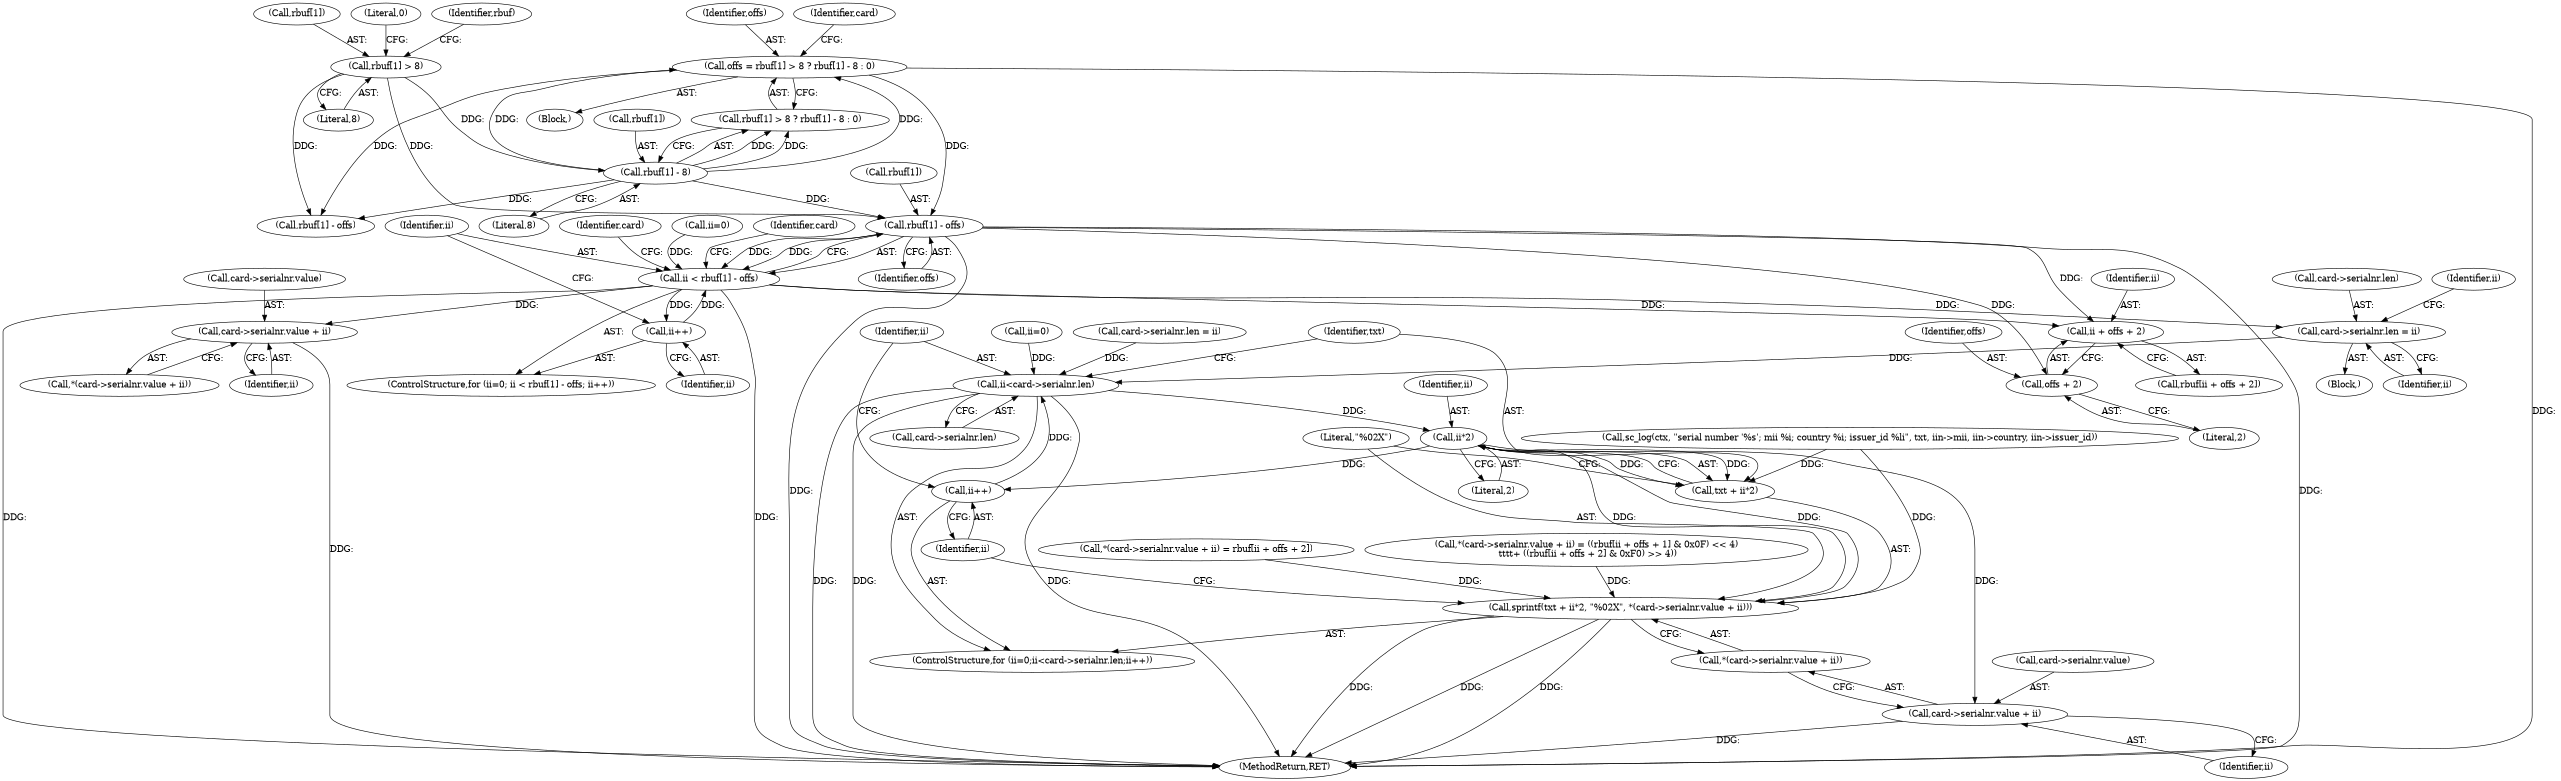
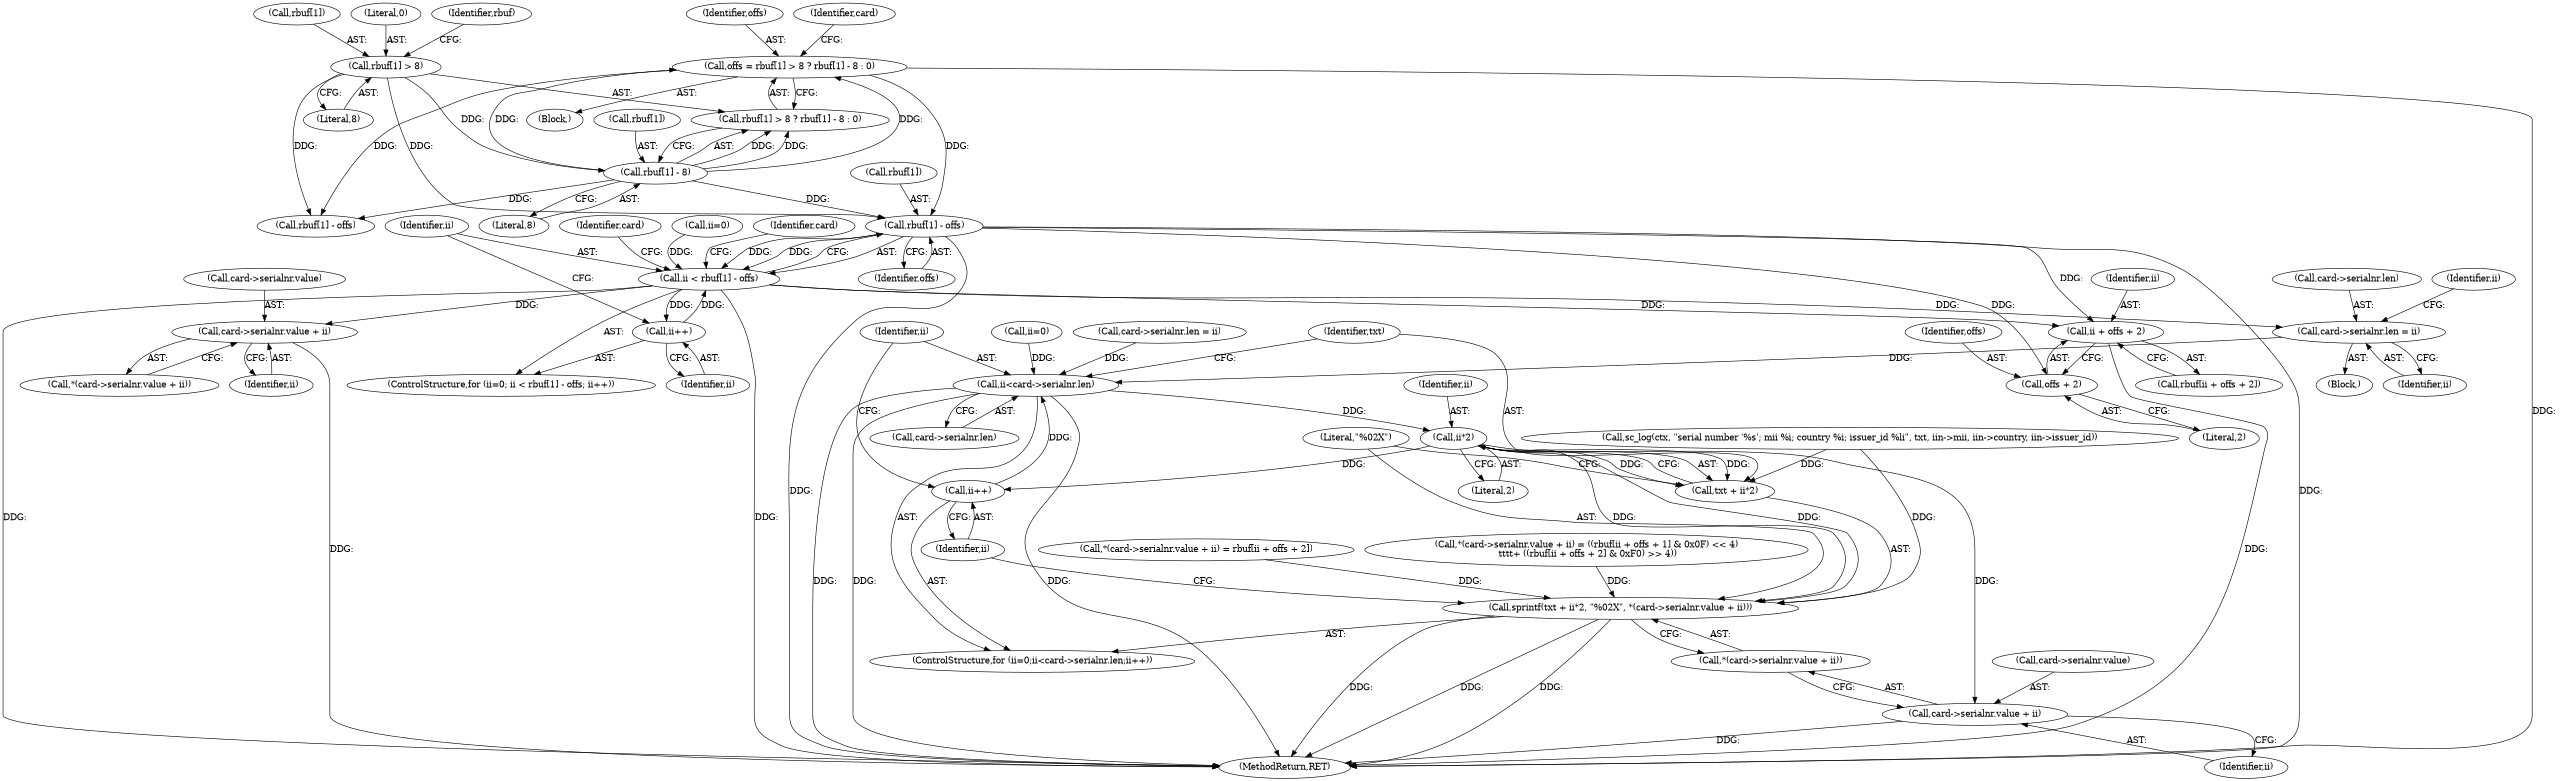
edge "(Literal,0)" -> "(Call,rbuf[1] > 8)": label "CFG: " -> "AST: "
edge "(Call,rbuf[1] > 8)" -> "(Call,rbuf[1] > 8 ? rbuf[1] - 8 : 0)": added, label "AST:"
edge "(Call,ii + offs + 2)" -> "(MethodReturn,RET)": added, label "DDG:"
